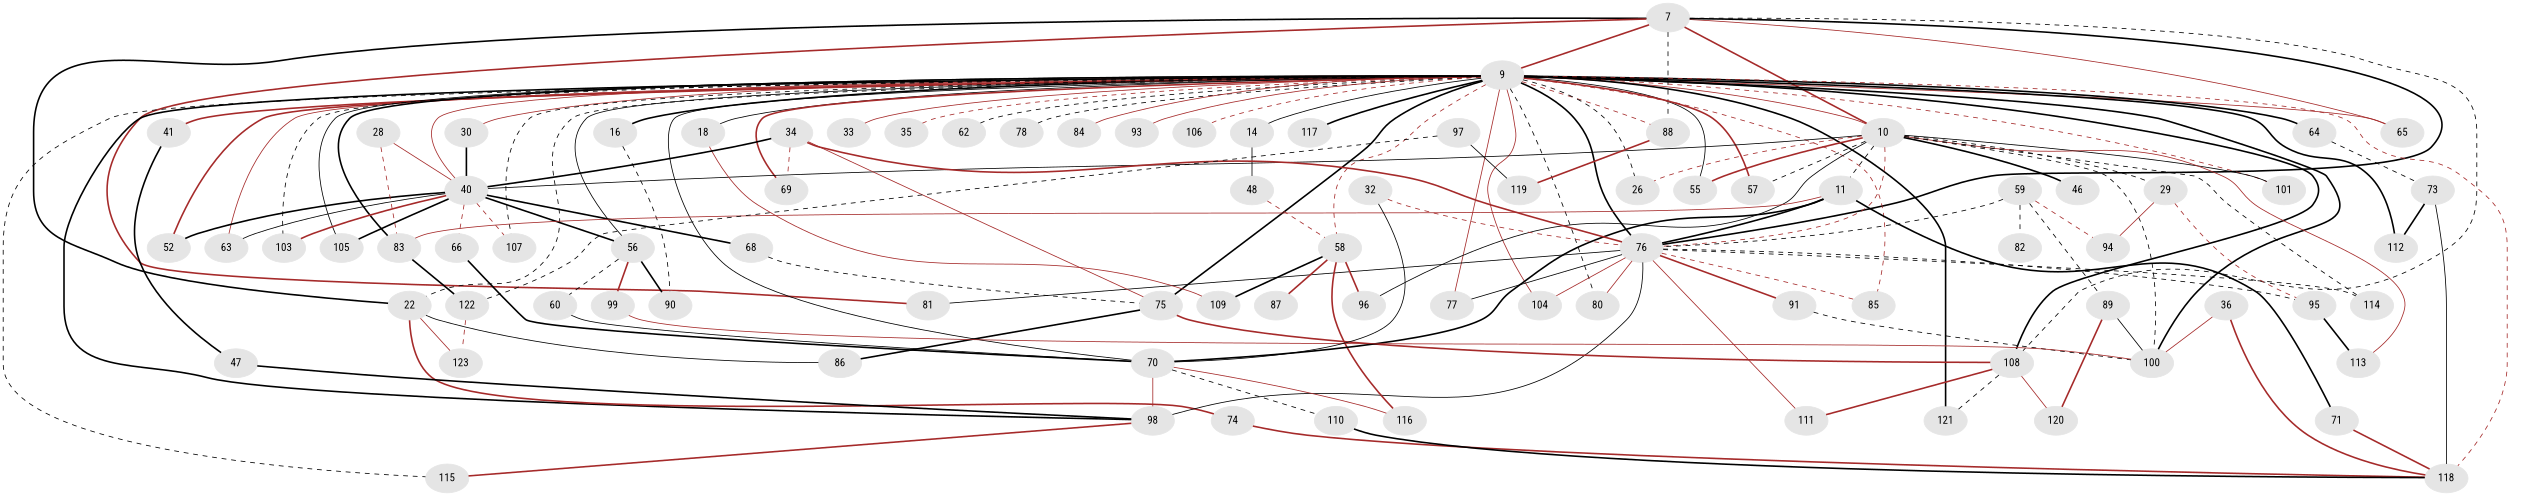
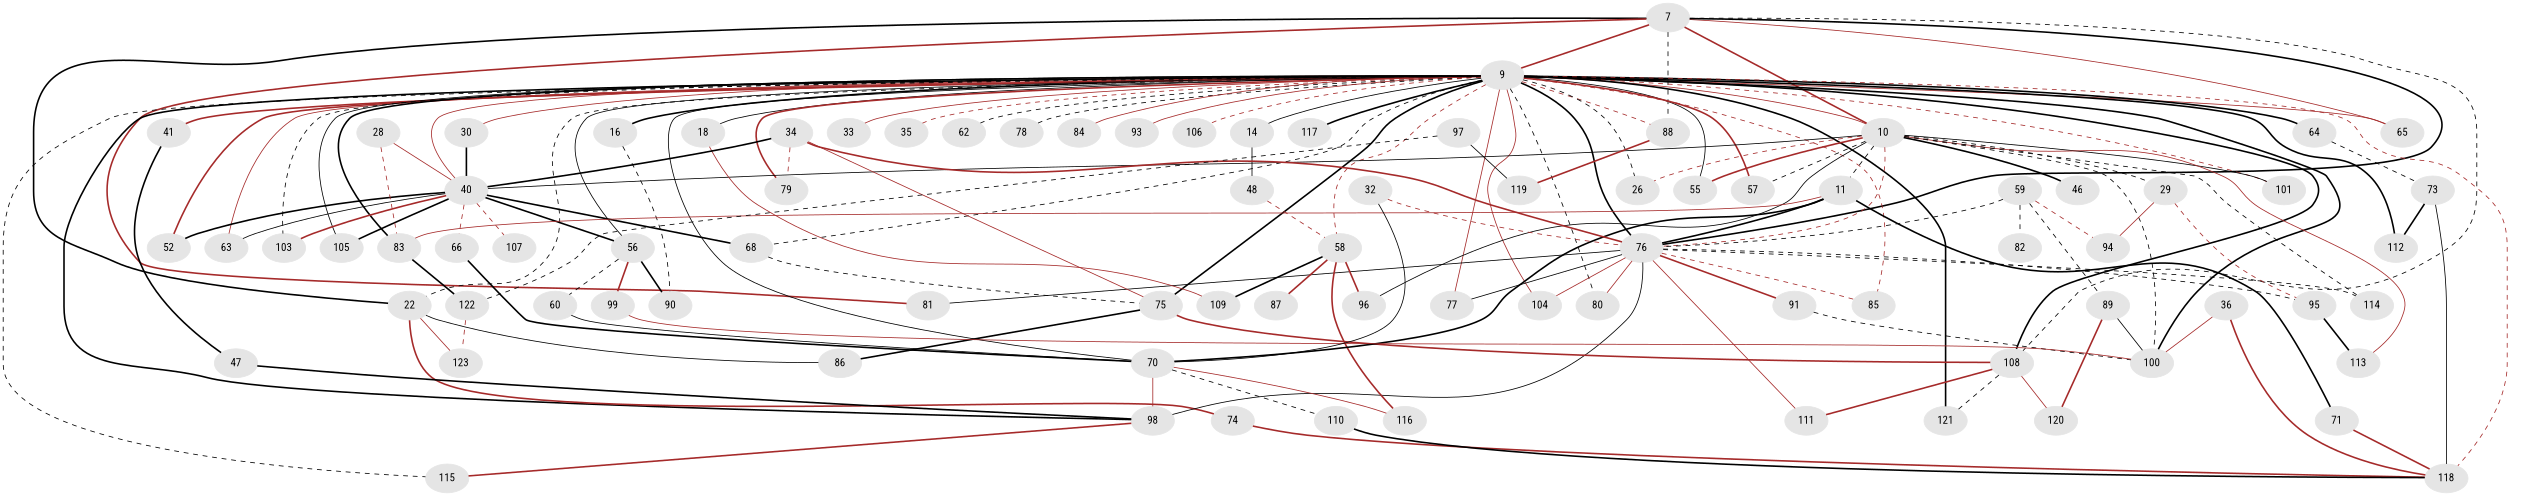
edge "9" -- "107": now "9" -- "68"
node "69": label "69" -> "79"
